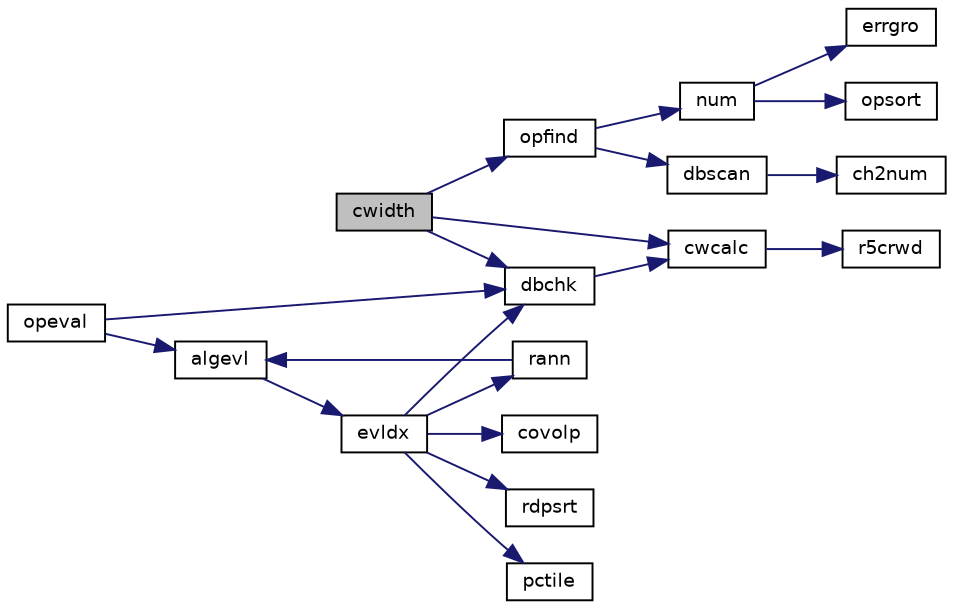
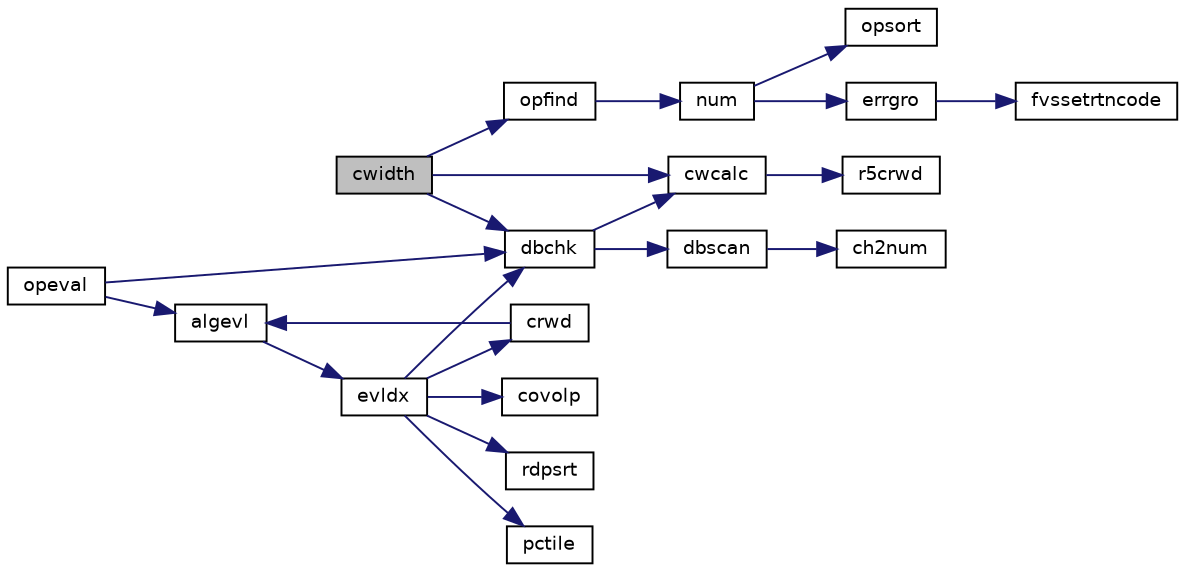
node "fvssetrtncode": added
edge "opfind" -> "dbscan": now "dbchk" -> "dbscan"
node "rann": label "rann" -> "crwd"
